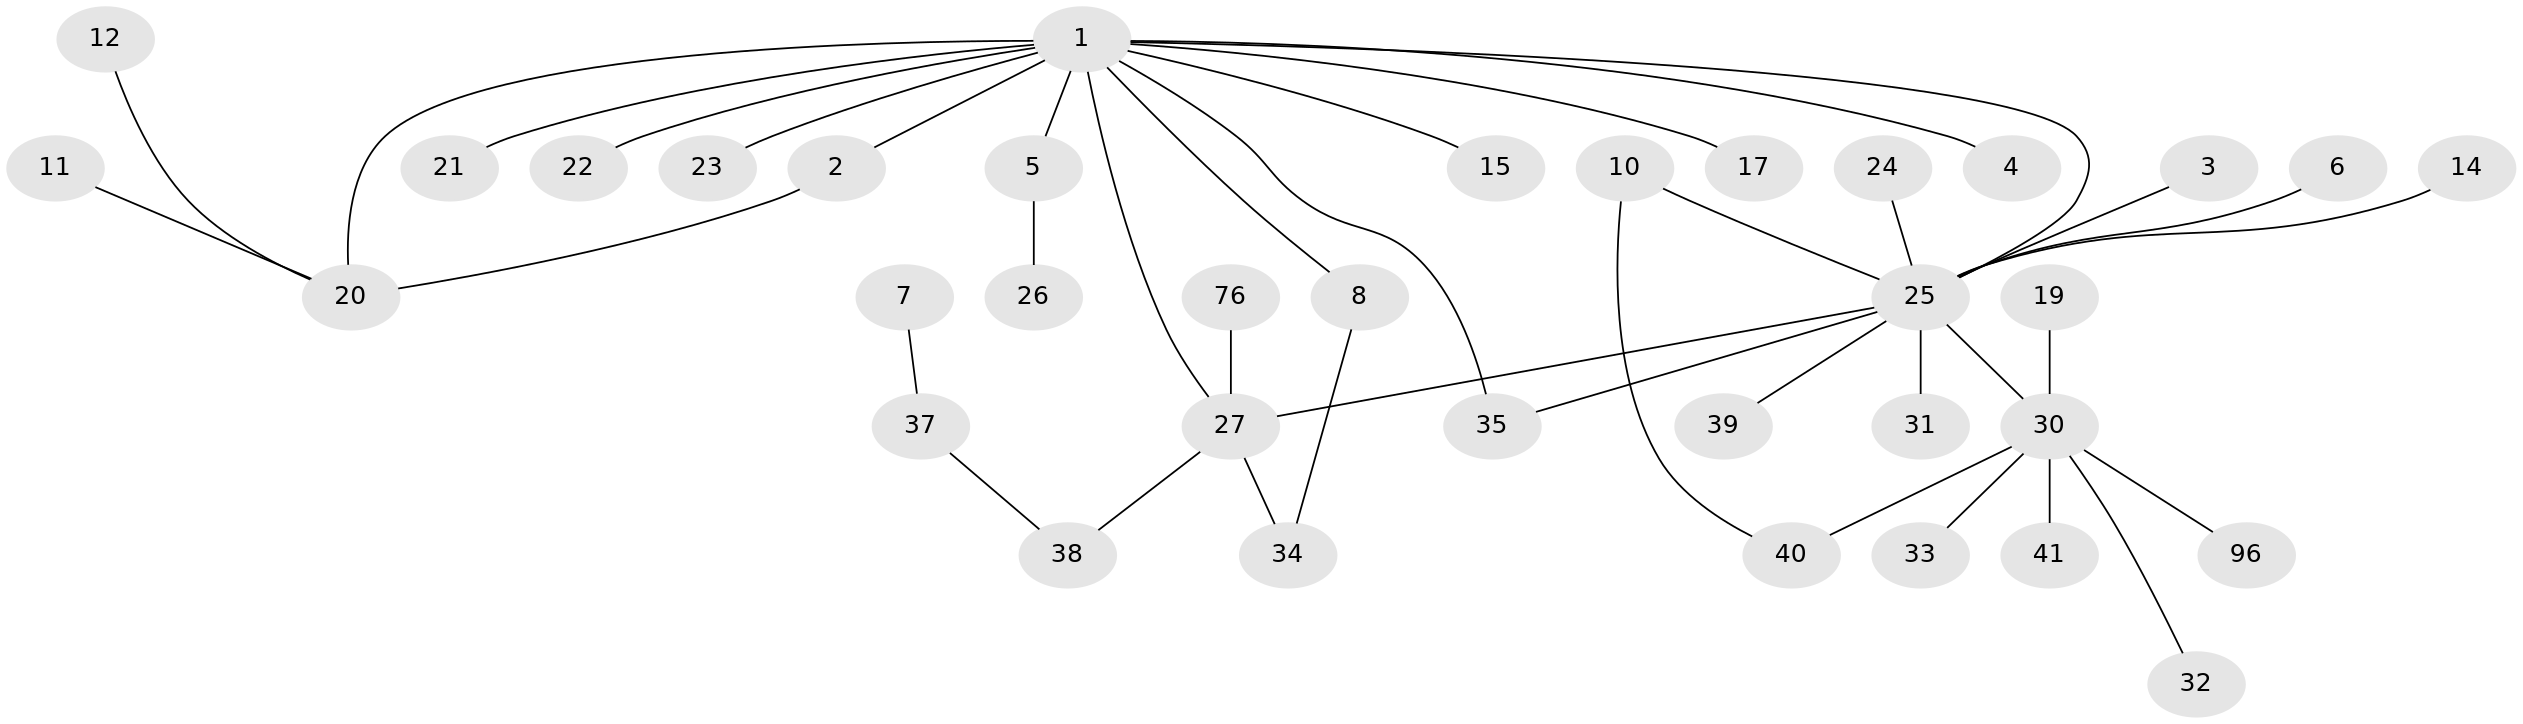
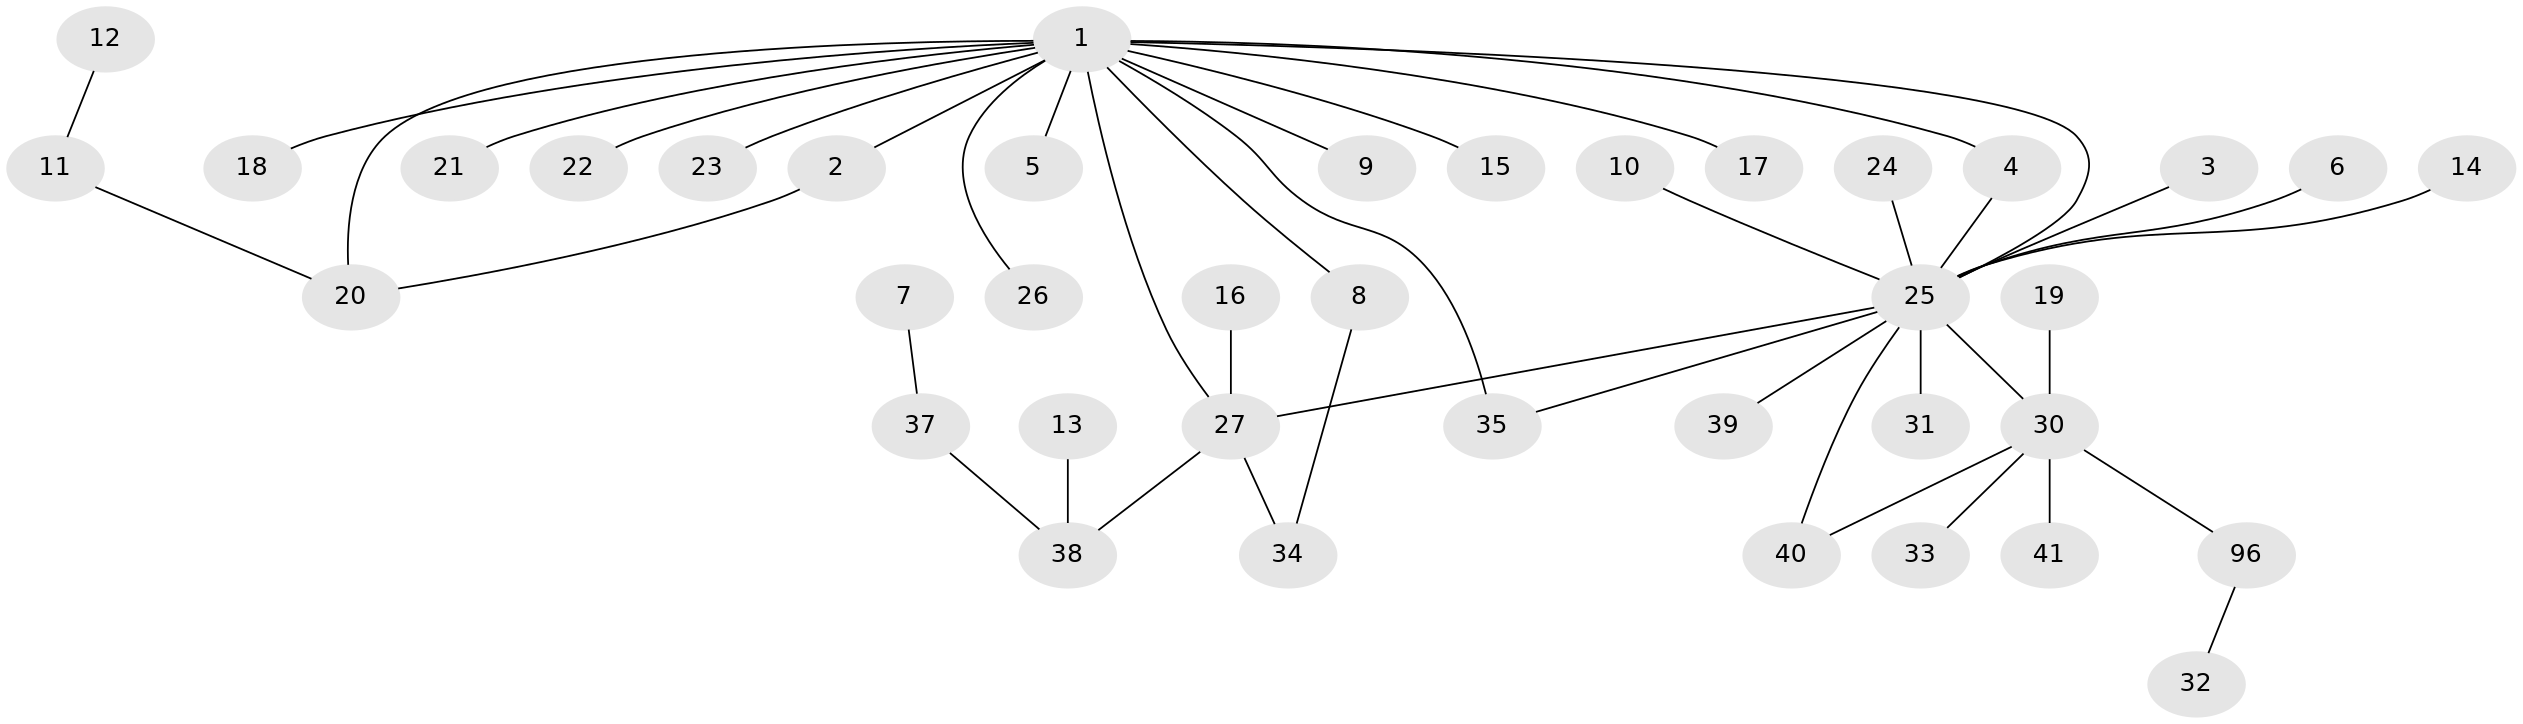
node "18": added
node "9": added
edge "12" -- "20": now "12" -- "11"
edge "5" -- "26": now "1" -- "26"
edge "4" -- "25": added
node "76": label "76" -> "16"
edge "10" -- "40": now "25" -- "40"
node "13": added
edge "30" -- "32": now "96" -- "32"
